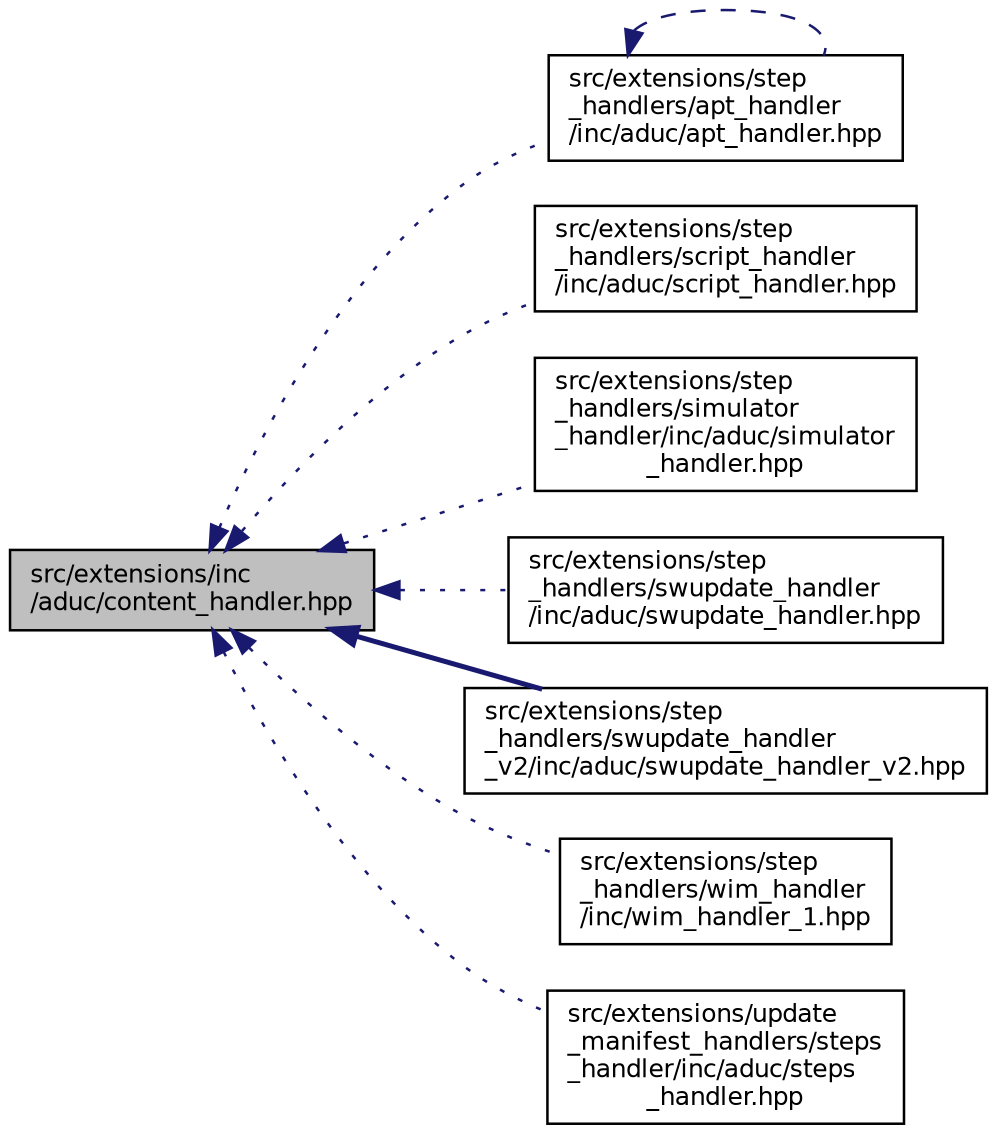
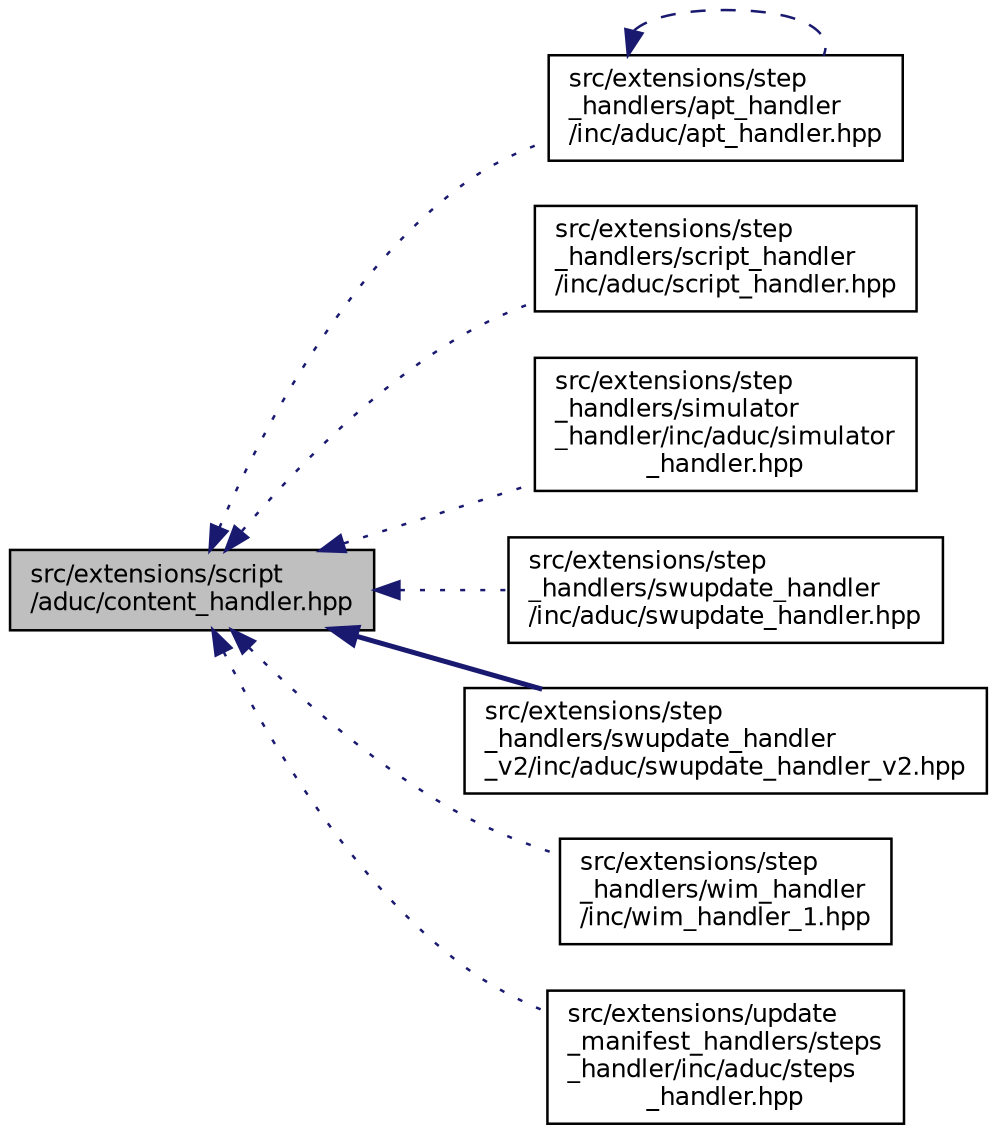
node "src/extensions/inc /aduc/content_handler.hpp": label "src/extensions/inc /aduc/content_handler.hpp" -> "src/extensions/script /aduc/content_handler.hpp"
